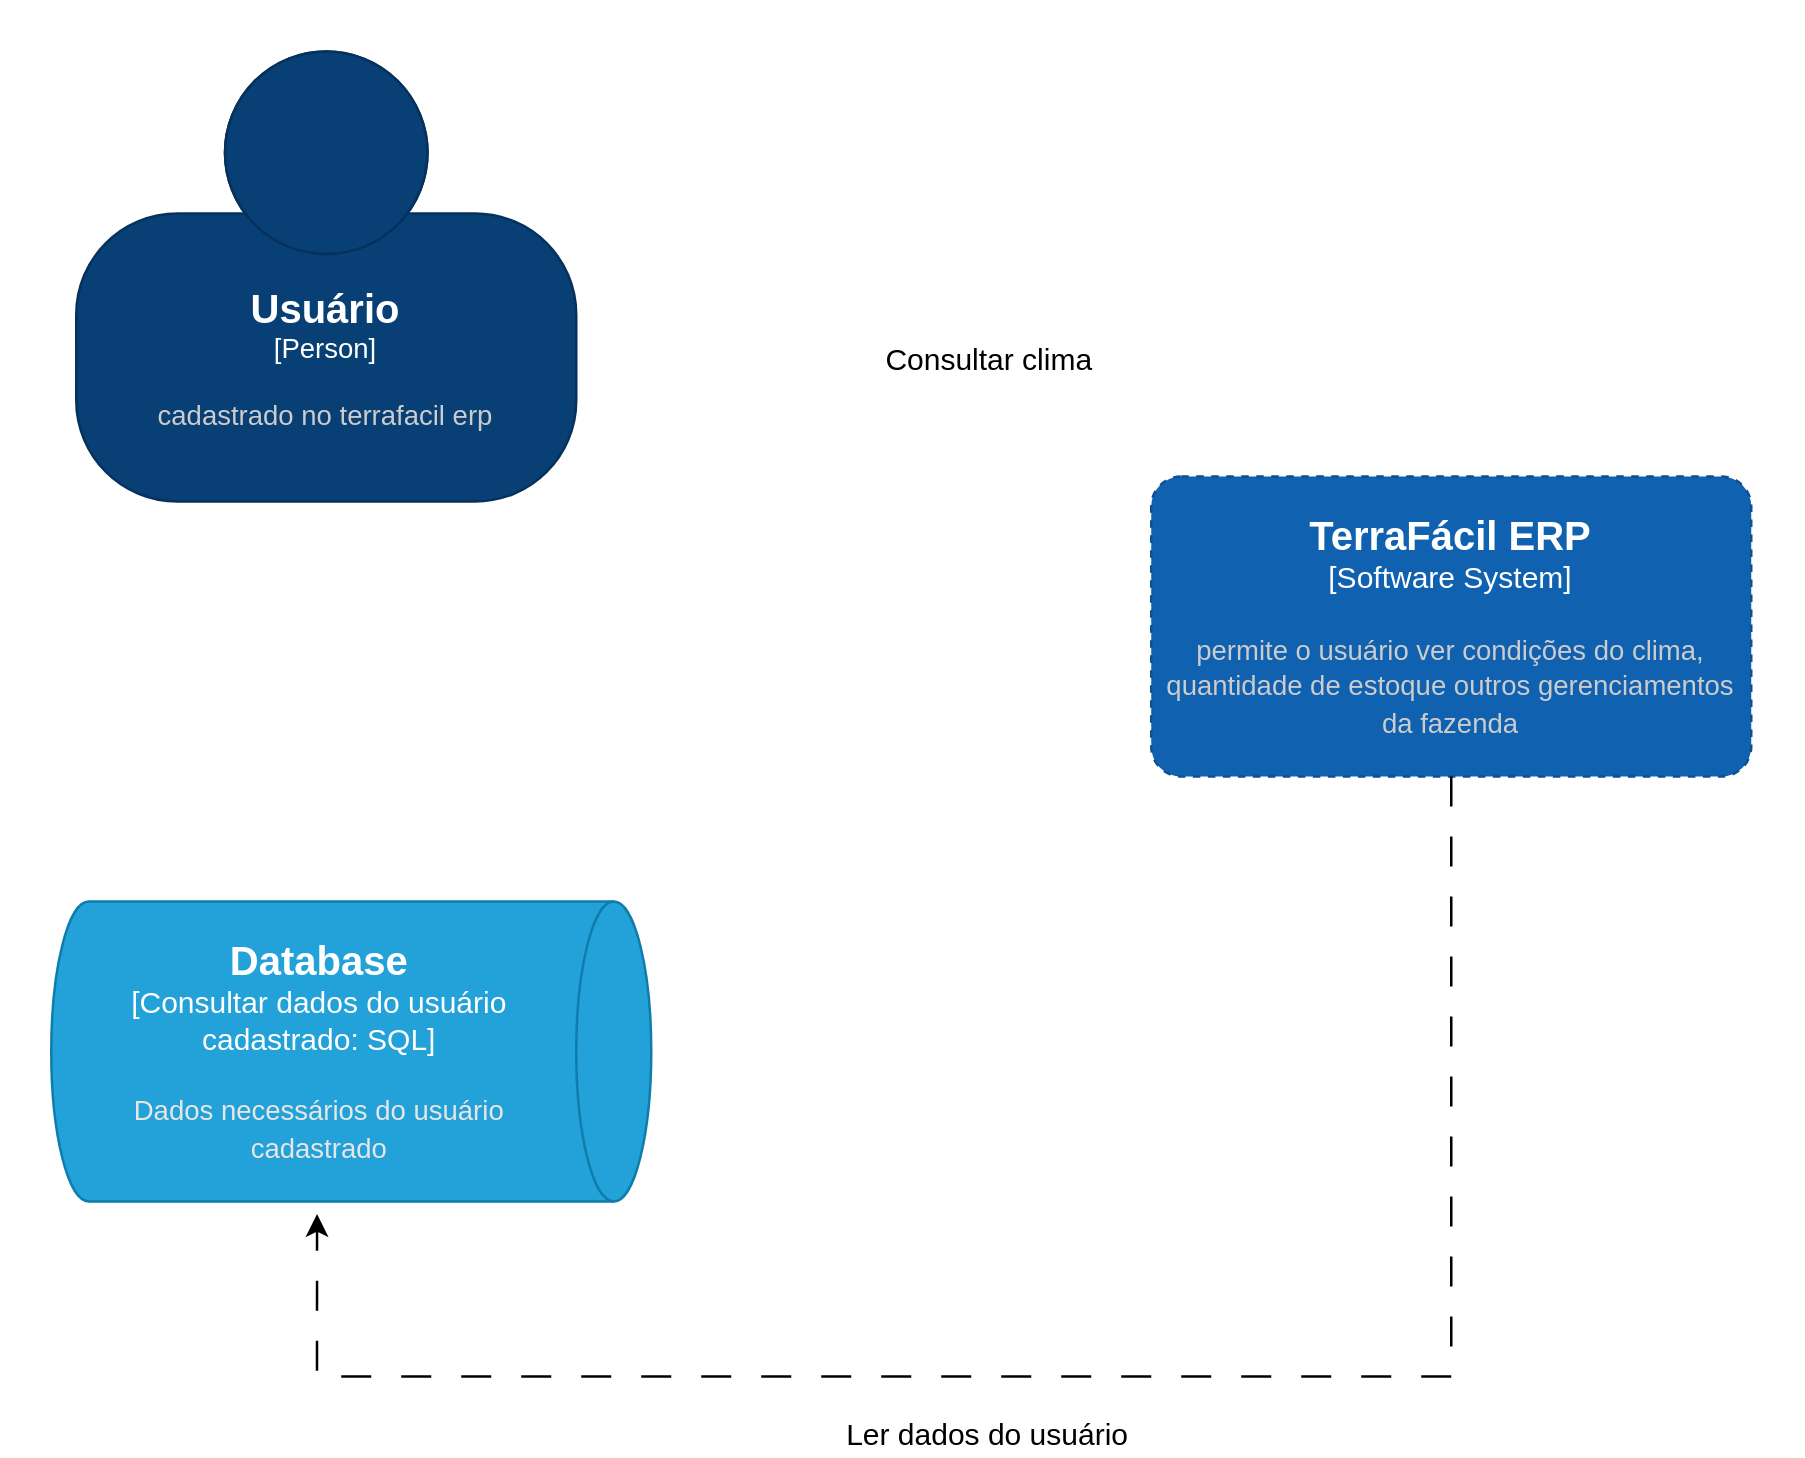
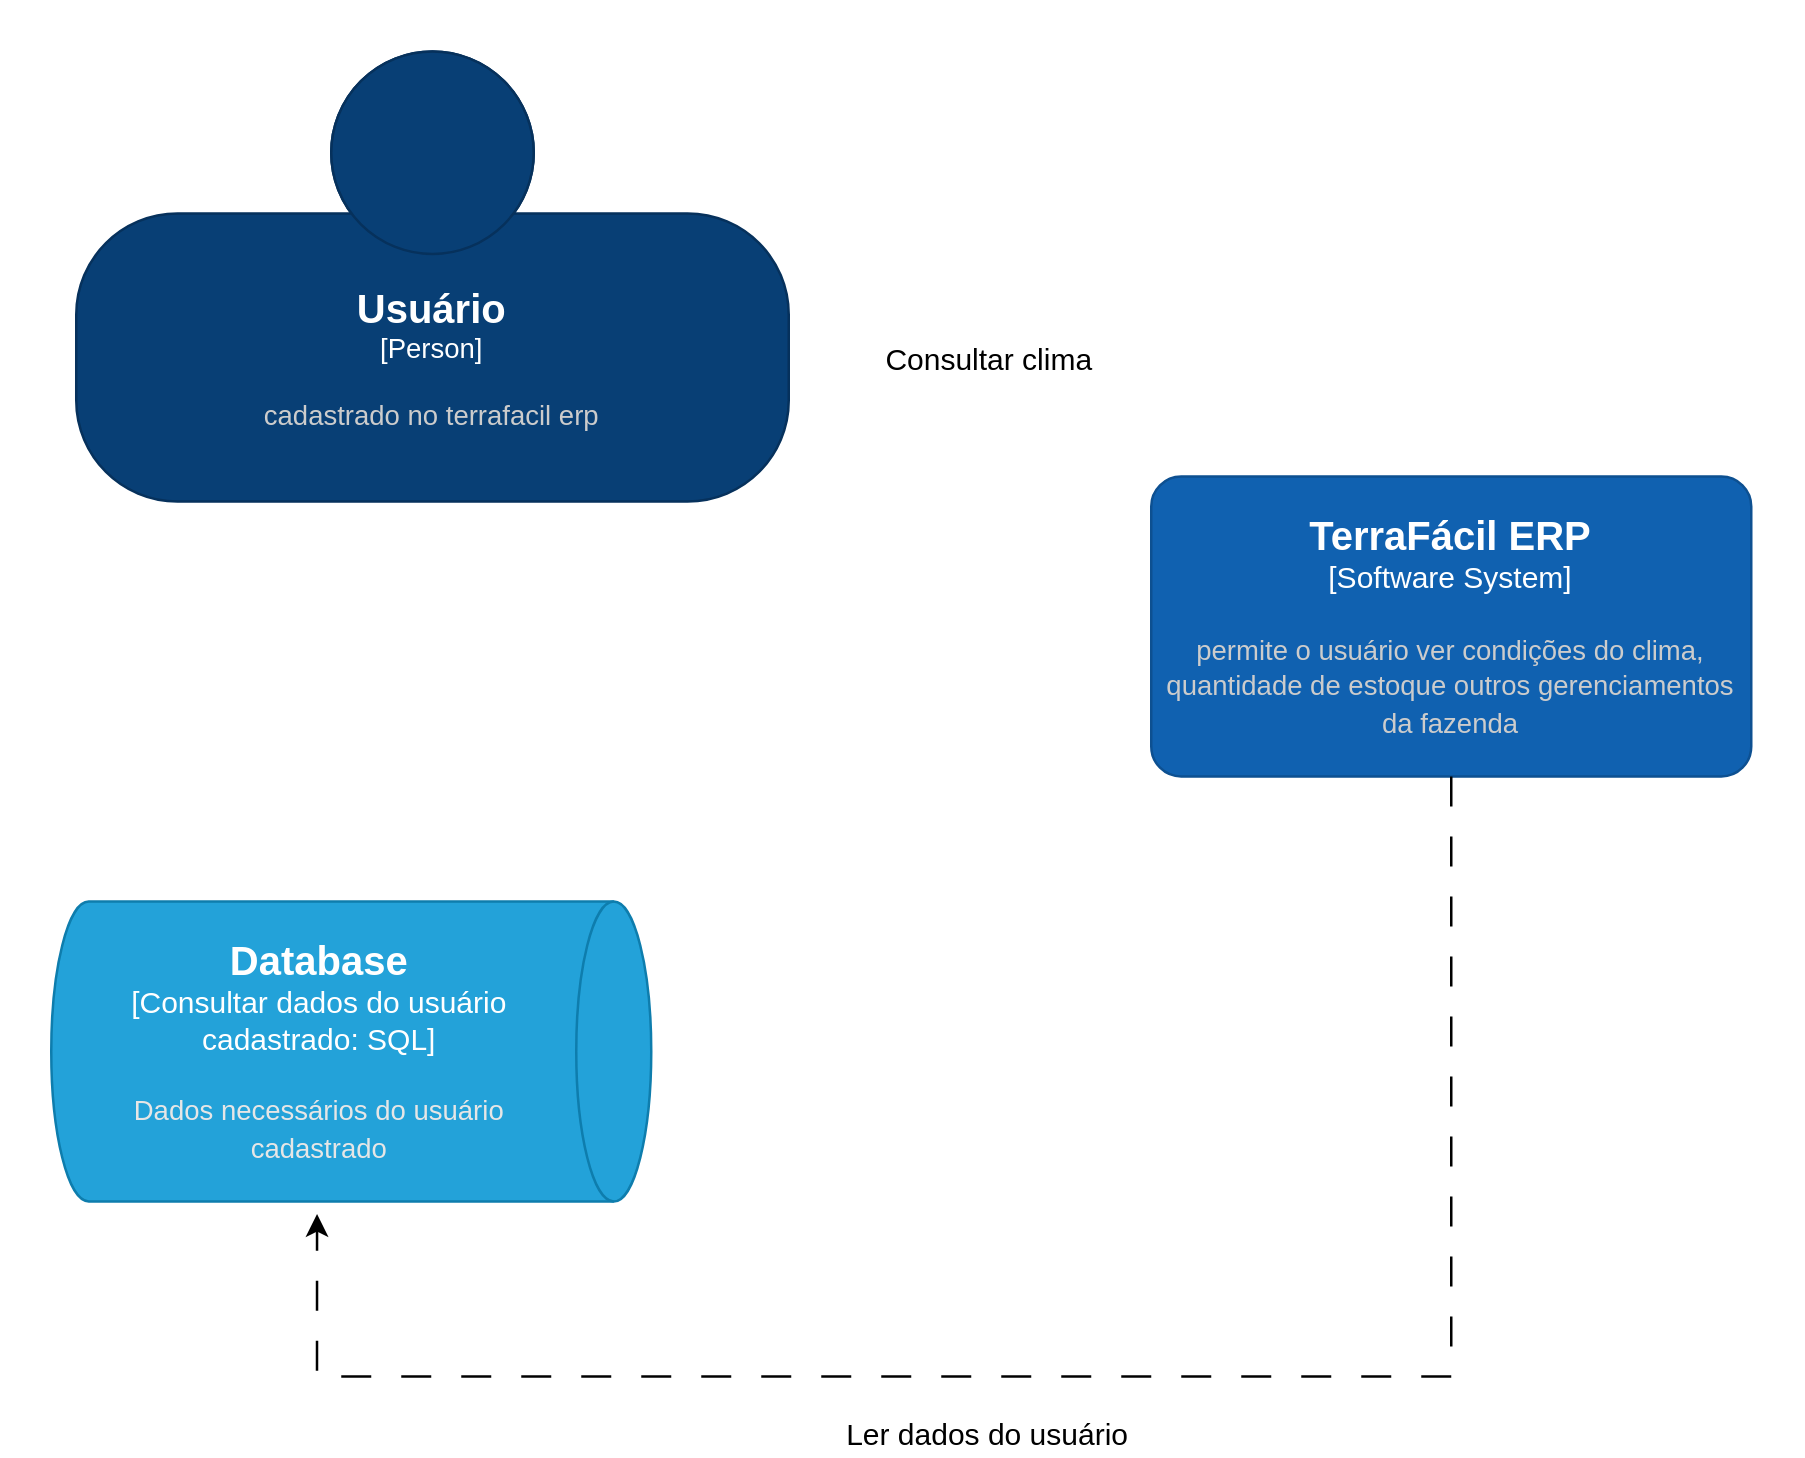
node "Usuário [Person] cadastrado no terrafacil erp": size 500x450 -> 713x450
node "TerraFácil ERP [Software System] permite o usuário ver condições do clima, quantidade de estoque outros gerenciamentos da fazenda": style dashed -> solid
